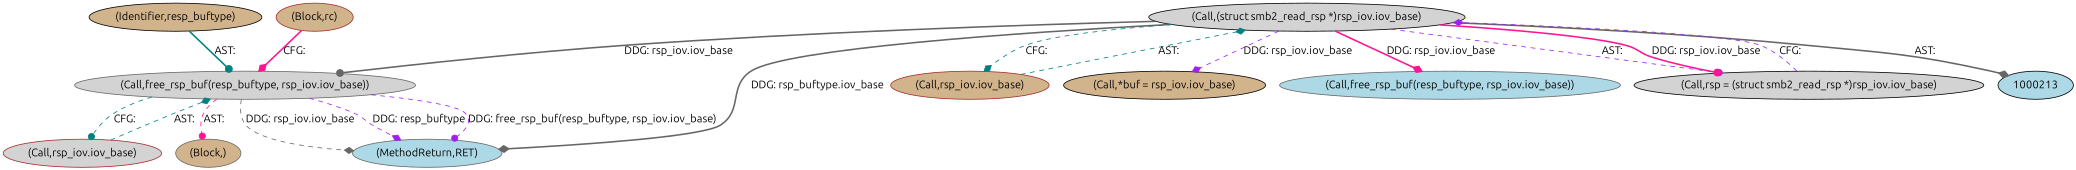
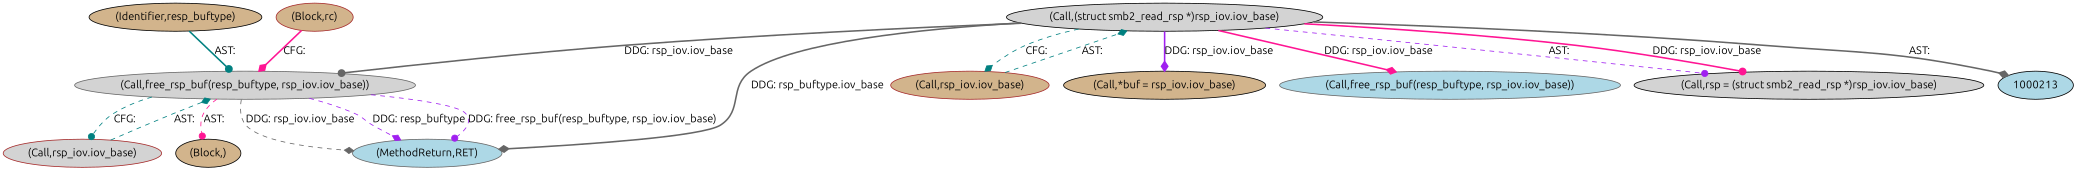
edge "(Call,rsp = (struct smb2_read_rsp *)rsp_iov.iov_base)" -> "(Call,(struct smb2_read_rsp *)rsp_iov.iov_base)": removed, label "CFG:"
edge "(Call,(struct smb2_read_rsp *)rsp_iov.iov_base)" -> "(Call,*buf = rsp_iov.iov_base)": style dashed -> bold
node "(Block,)": color gray40 -> black
